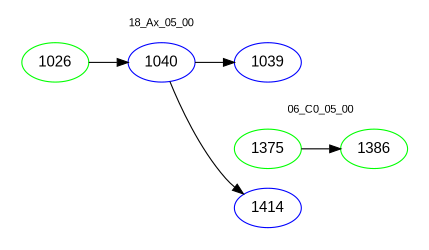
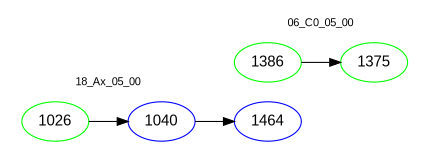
node "1039": removed
edge "1375" -> "1386": reversed
node "1414": label "1414" -> "1464"
